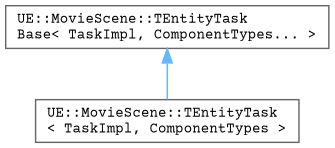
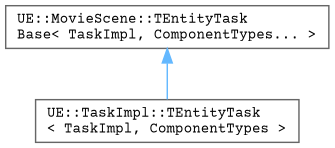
node "UE::MovieScene::TEntityTask < TaskImpl, ComponentTypes >": label "UE::MovieScene::TEntityTask < TaskImpl, ComponentTypes >" -> "UE::TaskImpl::TEntityTask < TaskImpl, ComponentTypes >"
